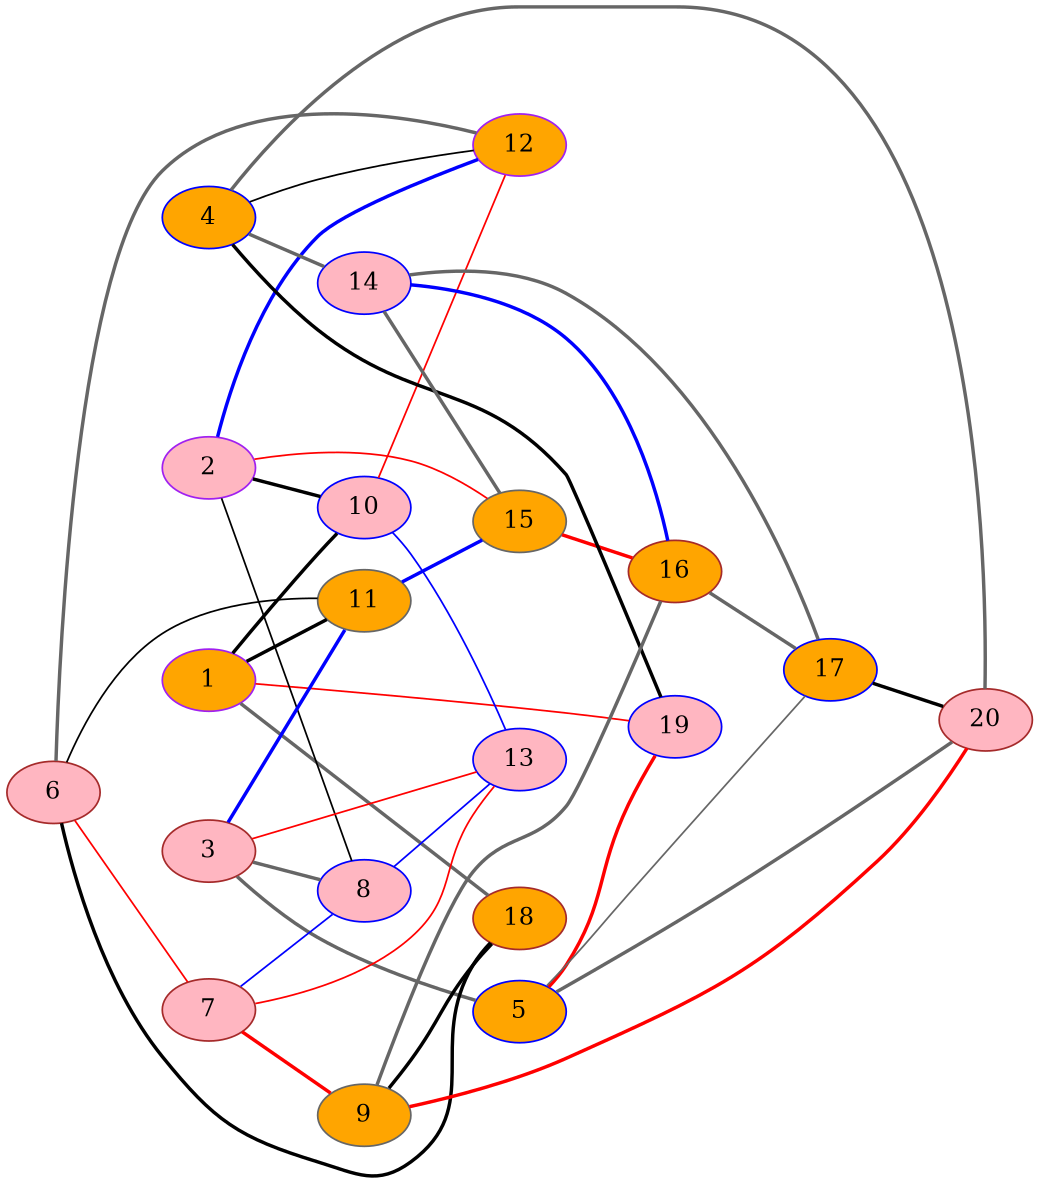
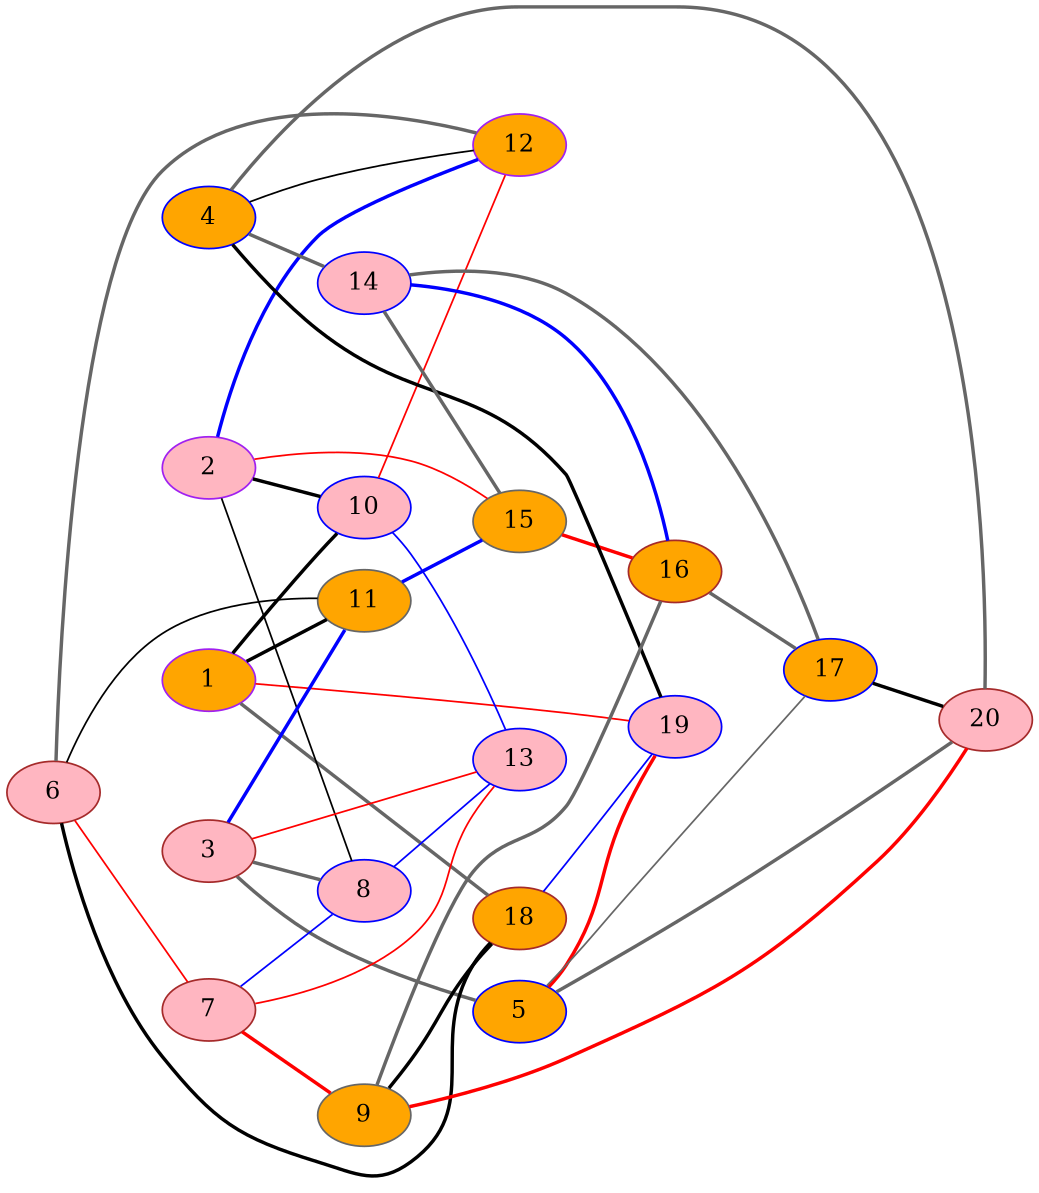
edge "19" -- "18": added
